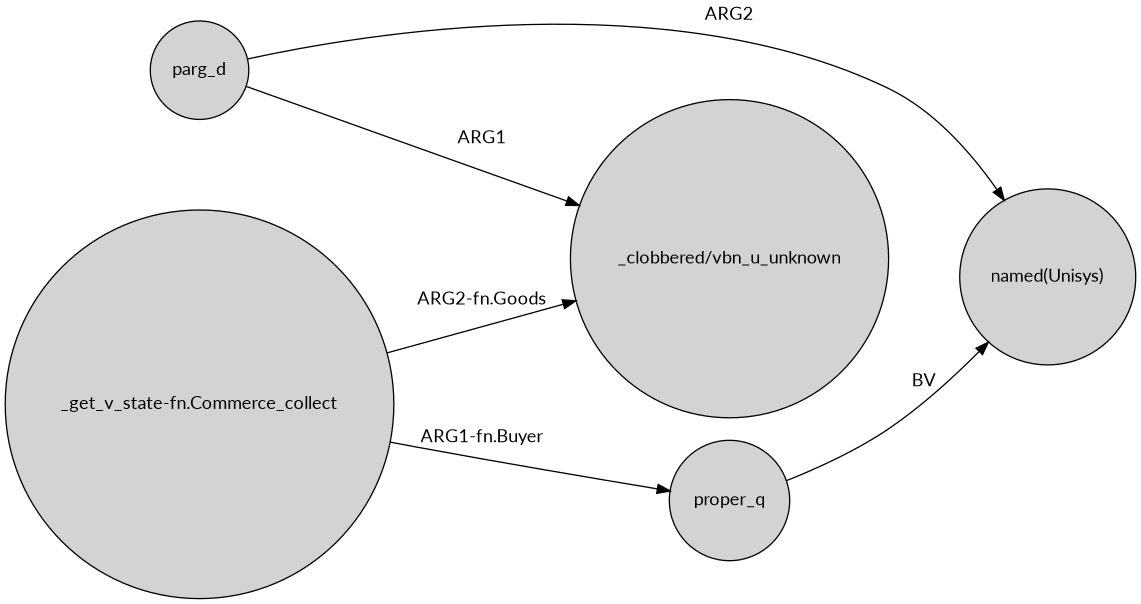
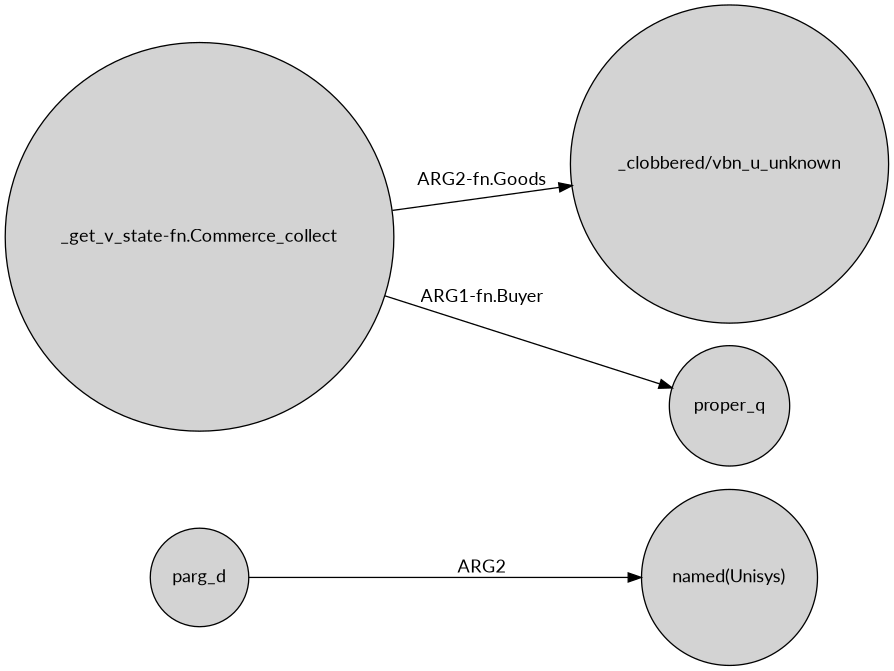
edge "parg_d" -> "_clobbered/vbn_u_unknown": removed, label "ARG1"
edge "proper_q" -> "named(Unisys)": removed, label "BV"
